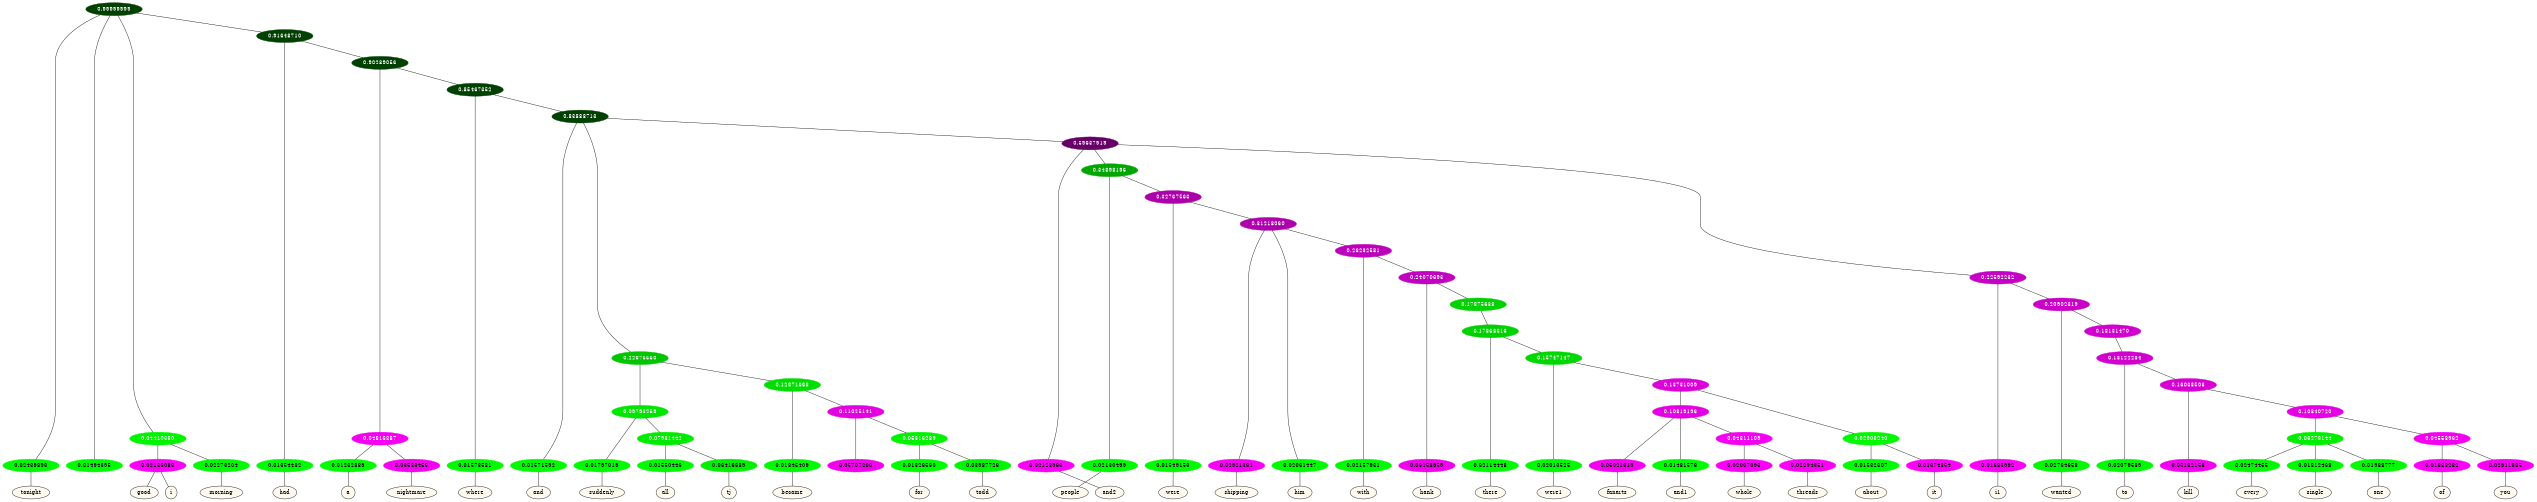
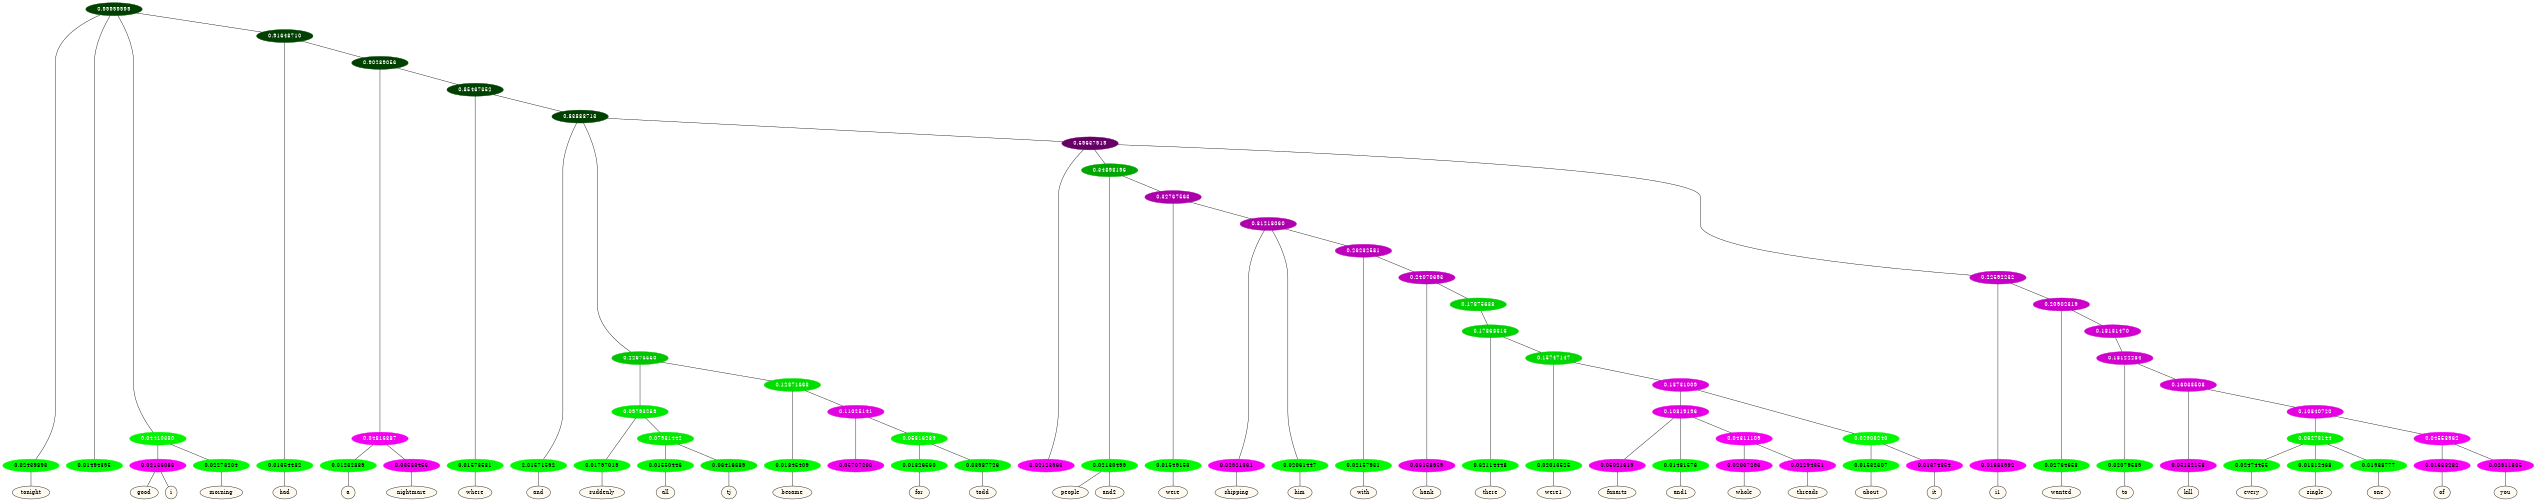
node "0.01571592": label "0.01571592" -> "2.01571592"
node "0.02007093": label "0.02007093" -> "0.02007293"
edge "0.02123963" -- "and2": now "0.02130499" -- "and2"
